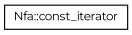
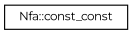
node "Nfa::const_iterator": label "Nfa::const_iterator" -> "Nfa::const_const"
